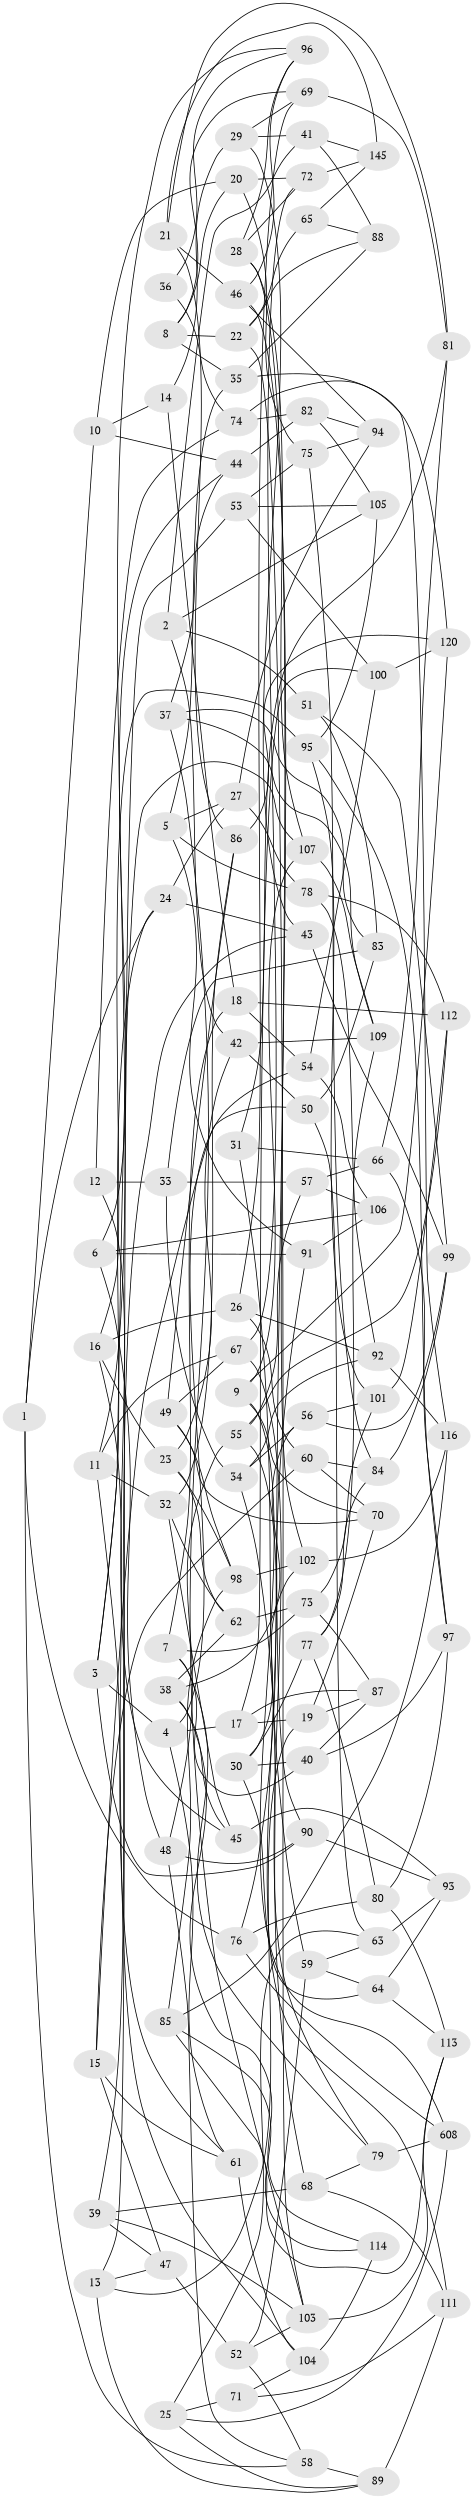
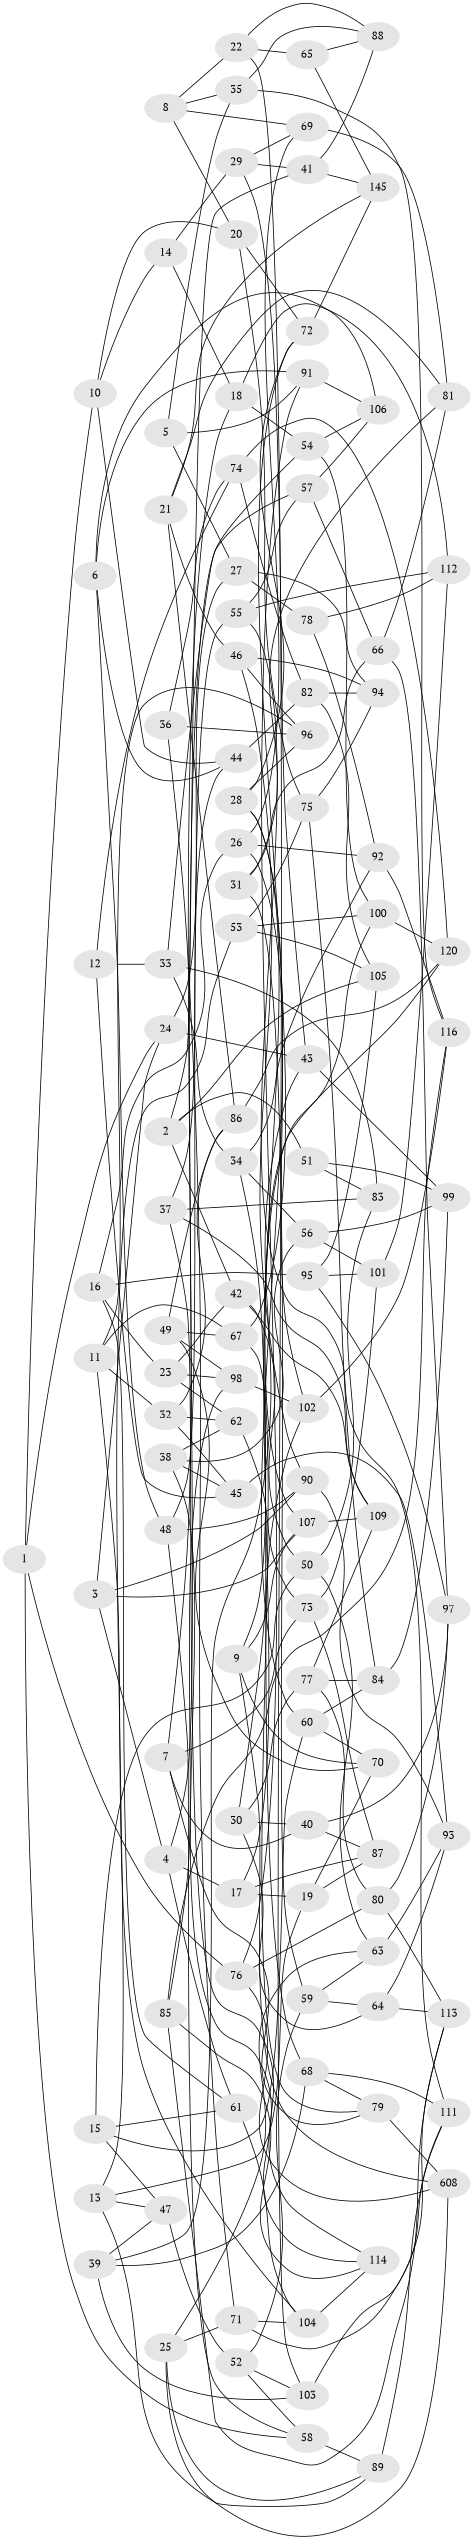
edge "5" -- "78": removed
edge "37" -- "103": now "37" -- "114"
edge "36" -- "71": added
